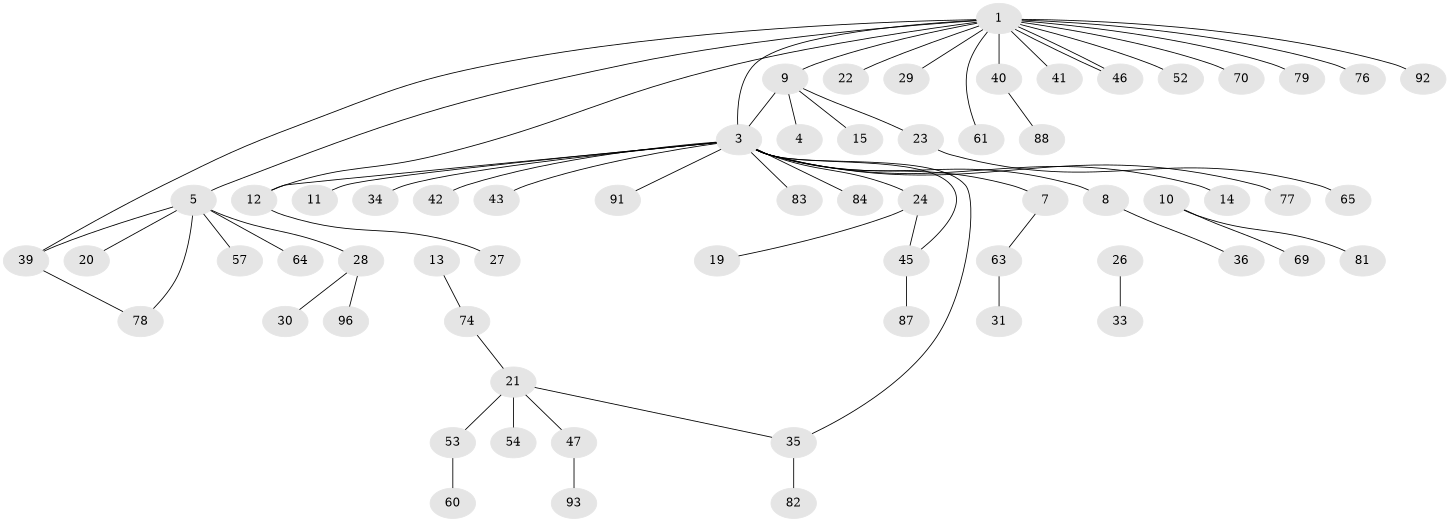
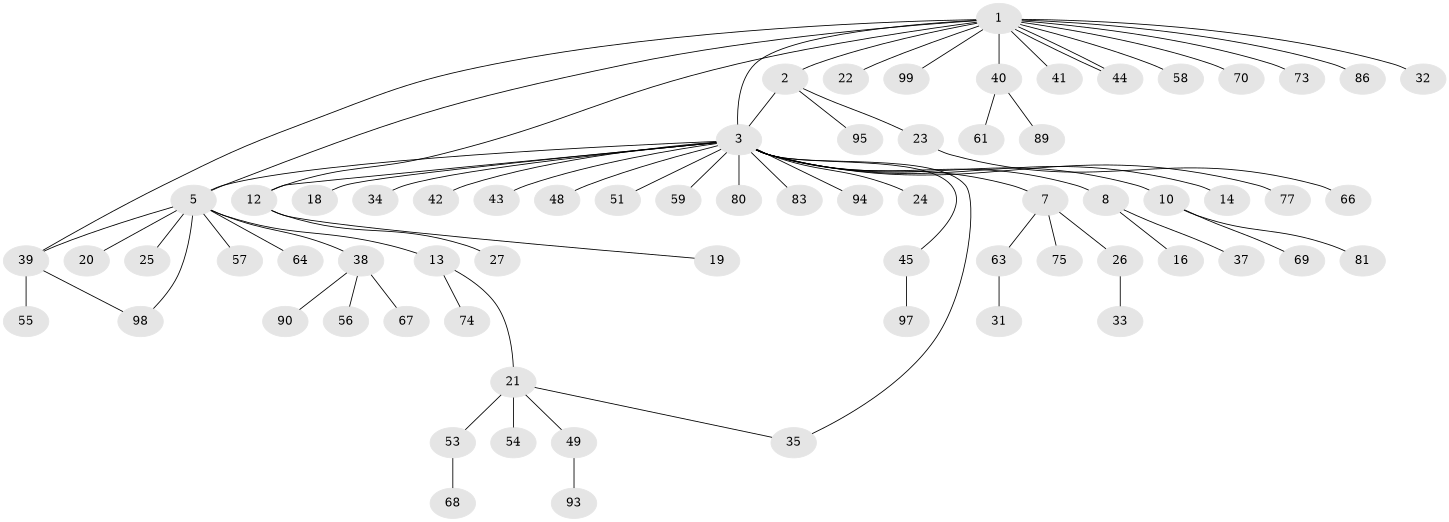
edge "1" -- "61": now "40" -- "61"
node "9": label "9" -> "2"
node "29": label "29" -> "99"
node "46": label "46" -> "44"
node "52": label "52" -> "58"
node "79": label "79" -> "73"
node "76": label "76" -> "86"
node "92": label "92" -> "32"
node "4": removed
node "15": label "15" -> "95"
node "88": label "88" -> "89"
edge "3" -- "5": added
edge "3" -- "10": added
node "11": label "11" -> "18"
node "48": added
node "91": label "91" -> "51"
node "59": added
node "80": added
node "84": label "84" -> "94"
node "65": label "65" -> "66"
edge "24" -- "45": removed
edge "7" -- "26": added
edge "5" -- "13": added
edge "24" -- "19": now "12" -- "19"
node "25": added
node "28": label "28" -> "38"
node "75": added
node "16": added
node "36": label "36" -> "37"
node "55": added
node "78": label "78" -> "98"
node "30": label "30" -> "90"
node "96": label "96" -> "56"
node "67": added
node "87": label "87" -> "97"
edge "74" -- "21": now "13" -- "21"
node "47": label "47" -> "49"
node "60": label "60" -> "68"
node "82": removed
